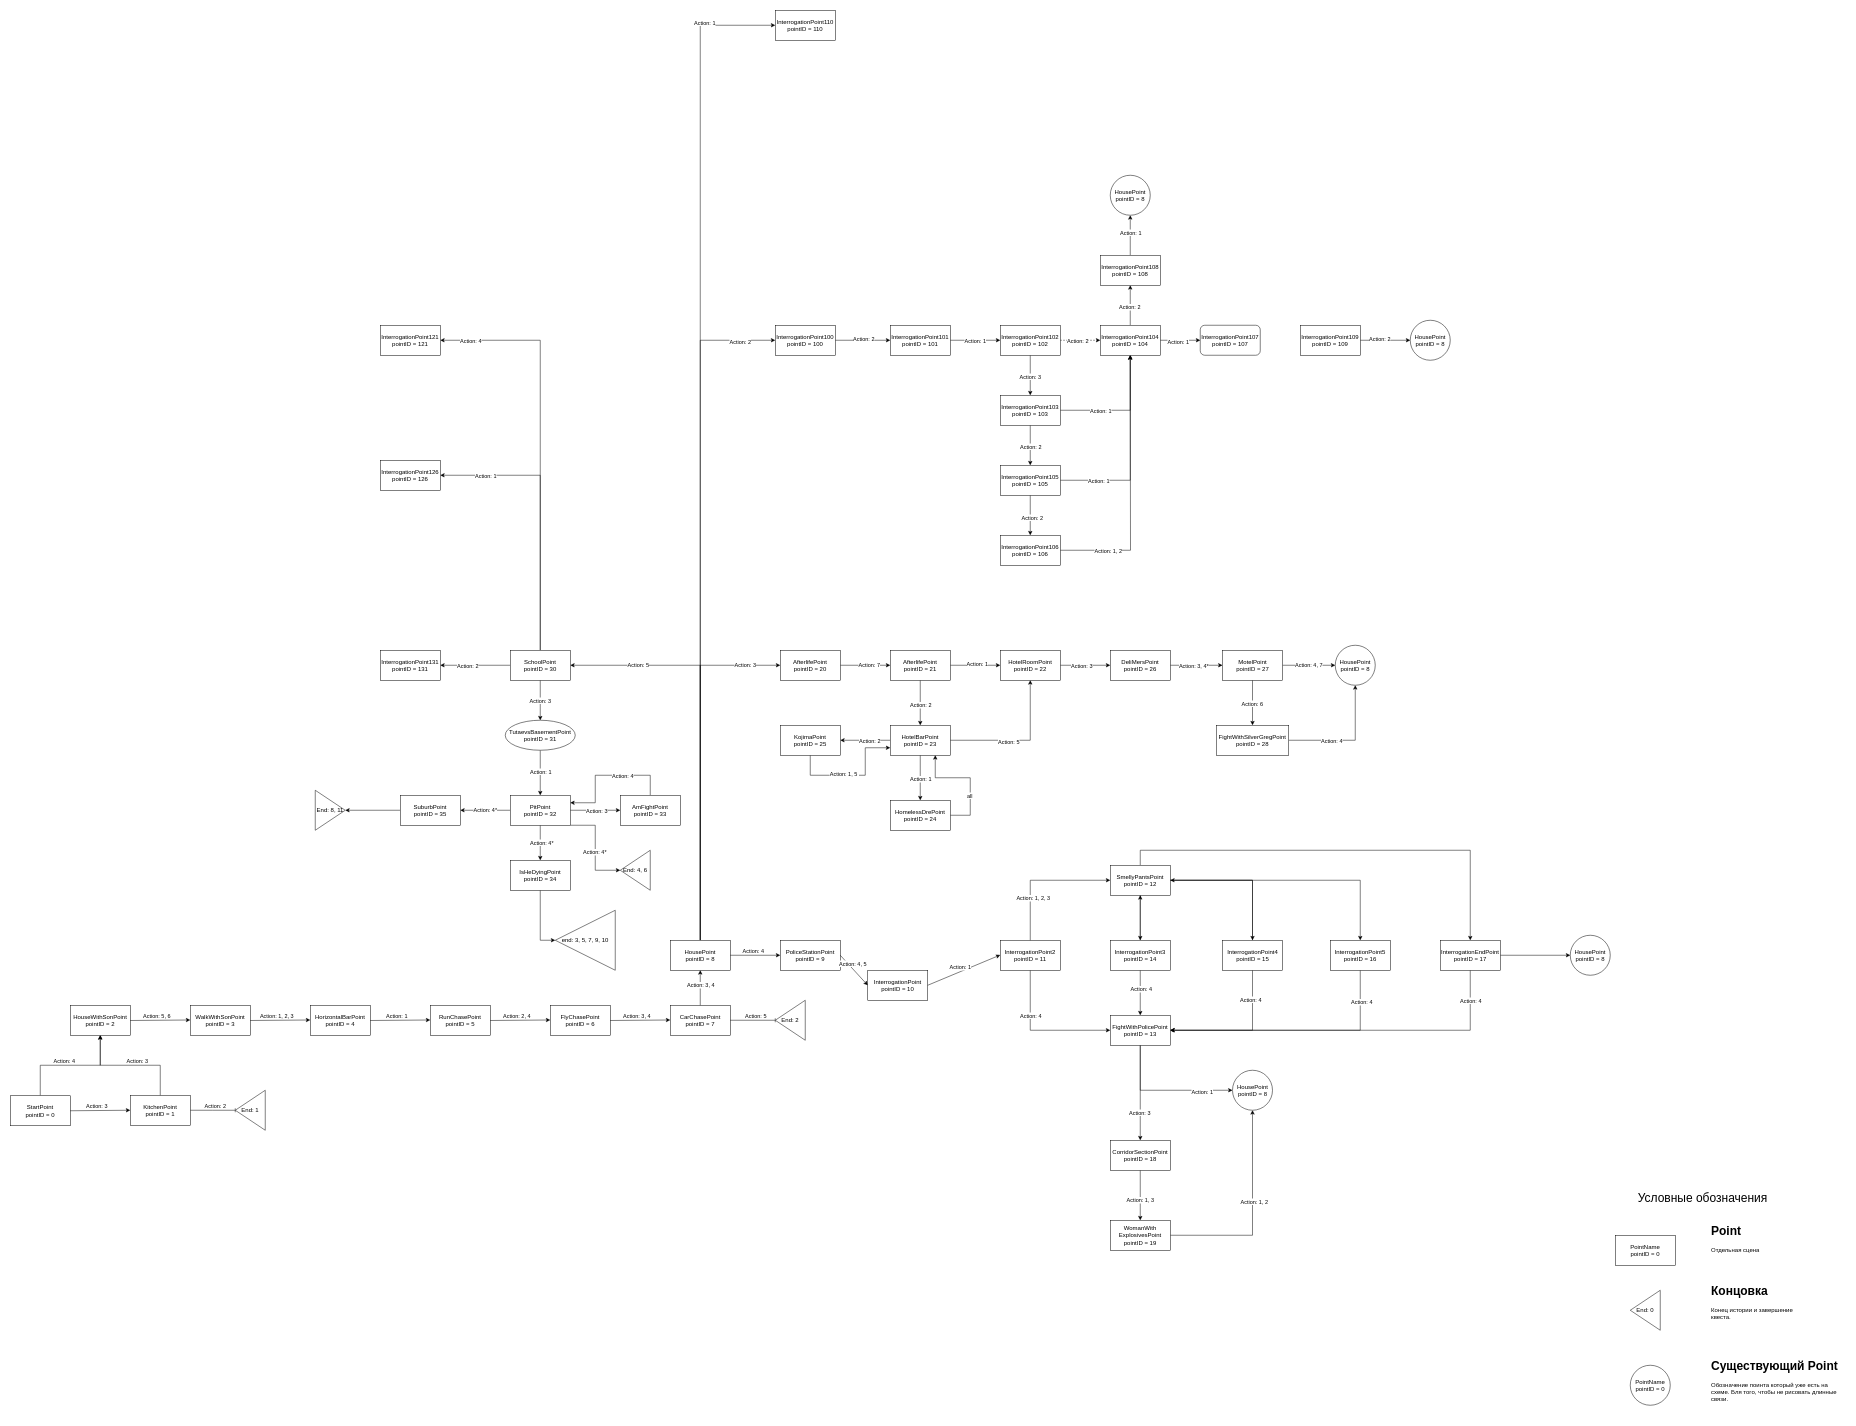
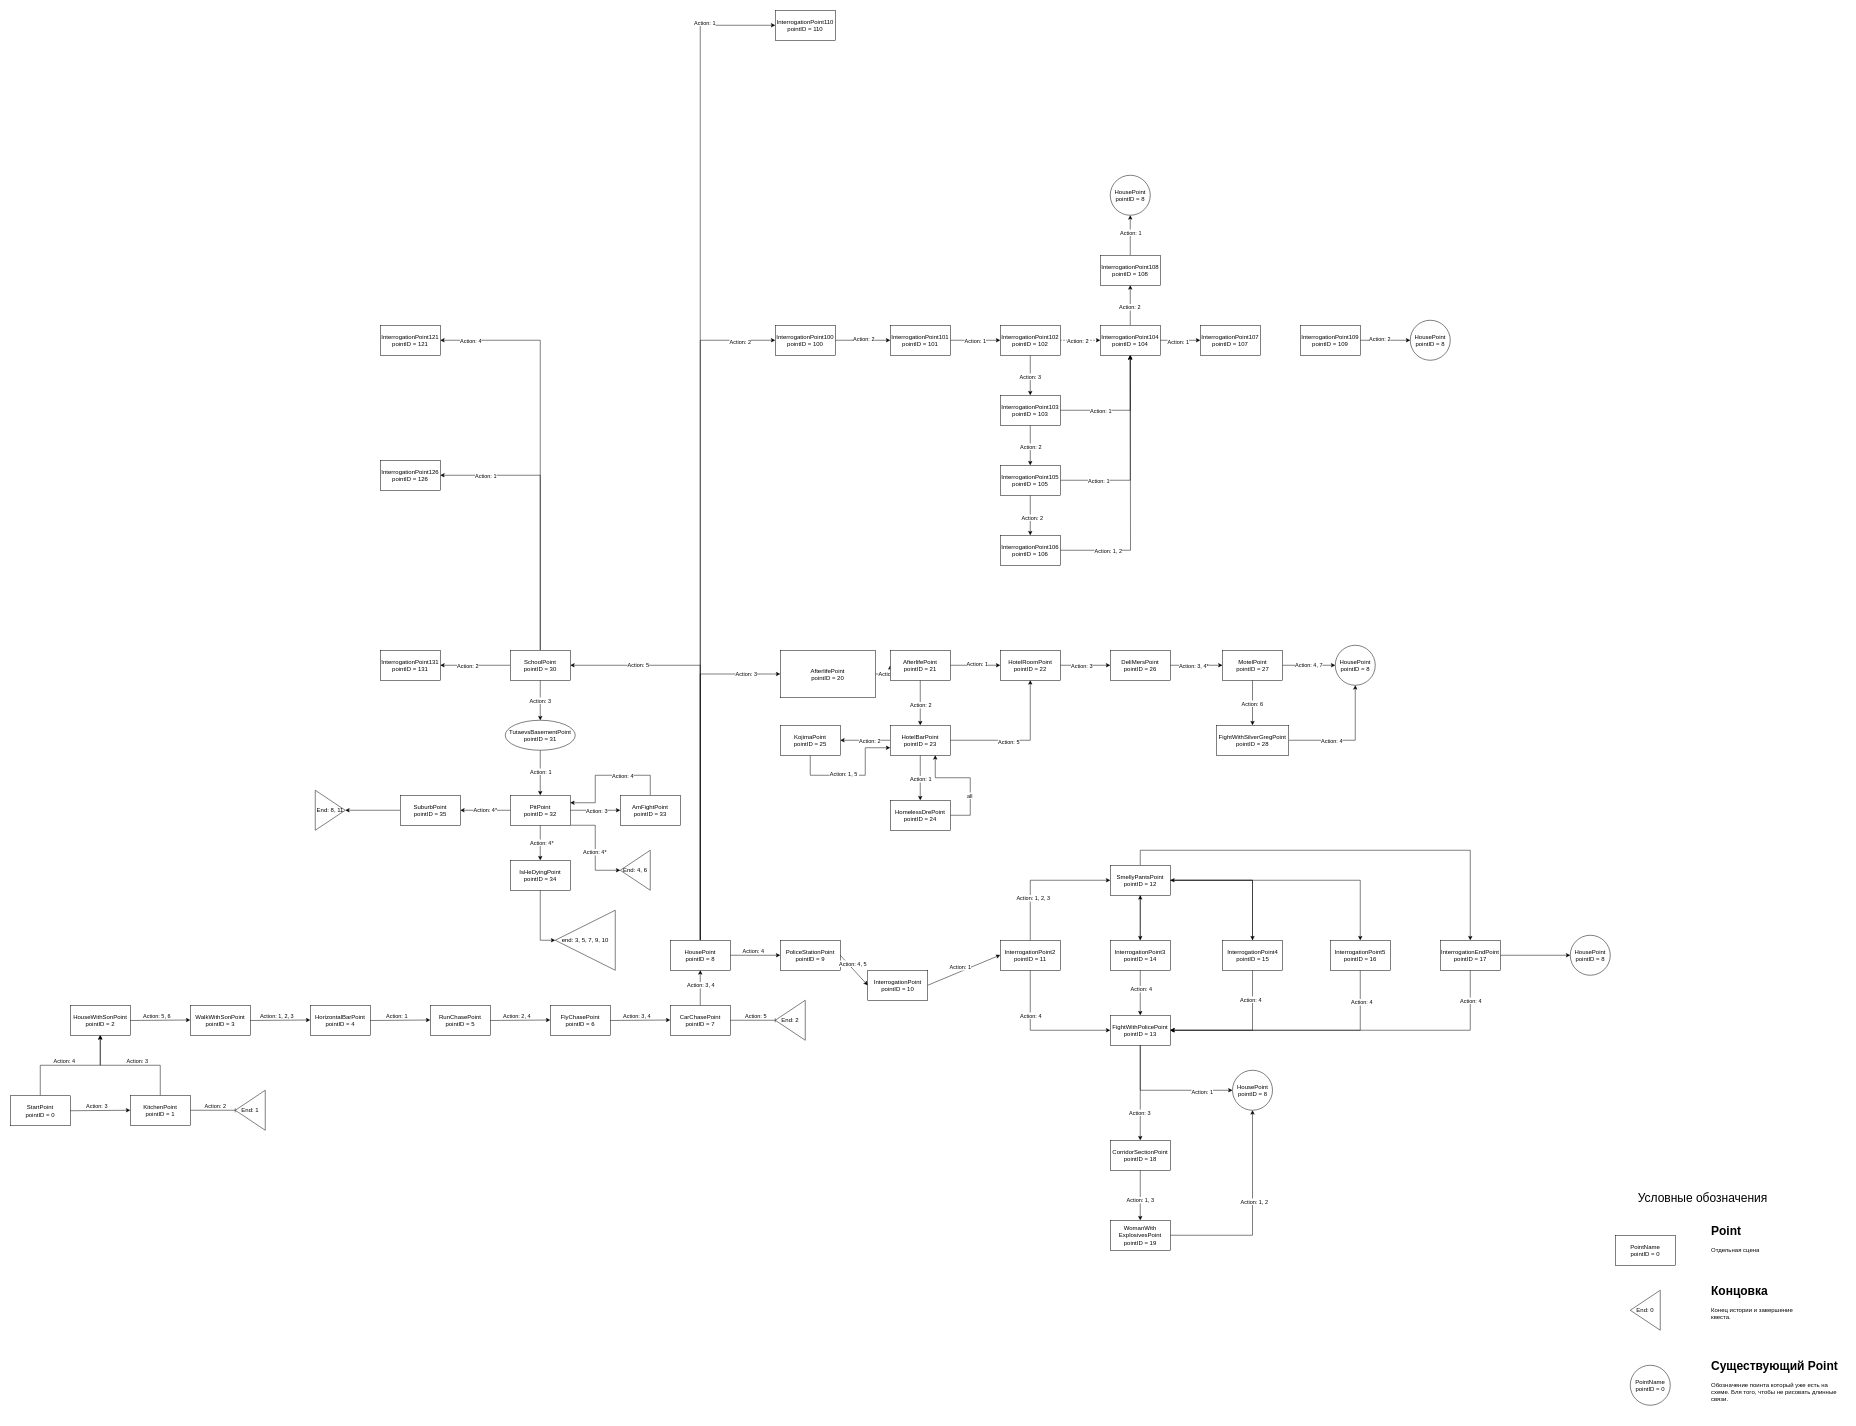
node "InterrogationPoint107 pointID = 107": shape rounded rectangle -> rectangle
node "AfterlifePoint pointID = 20": size 60x30 -> 95x48
